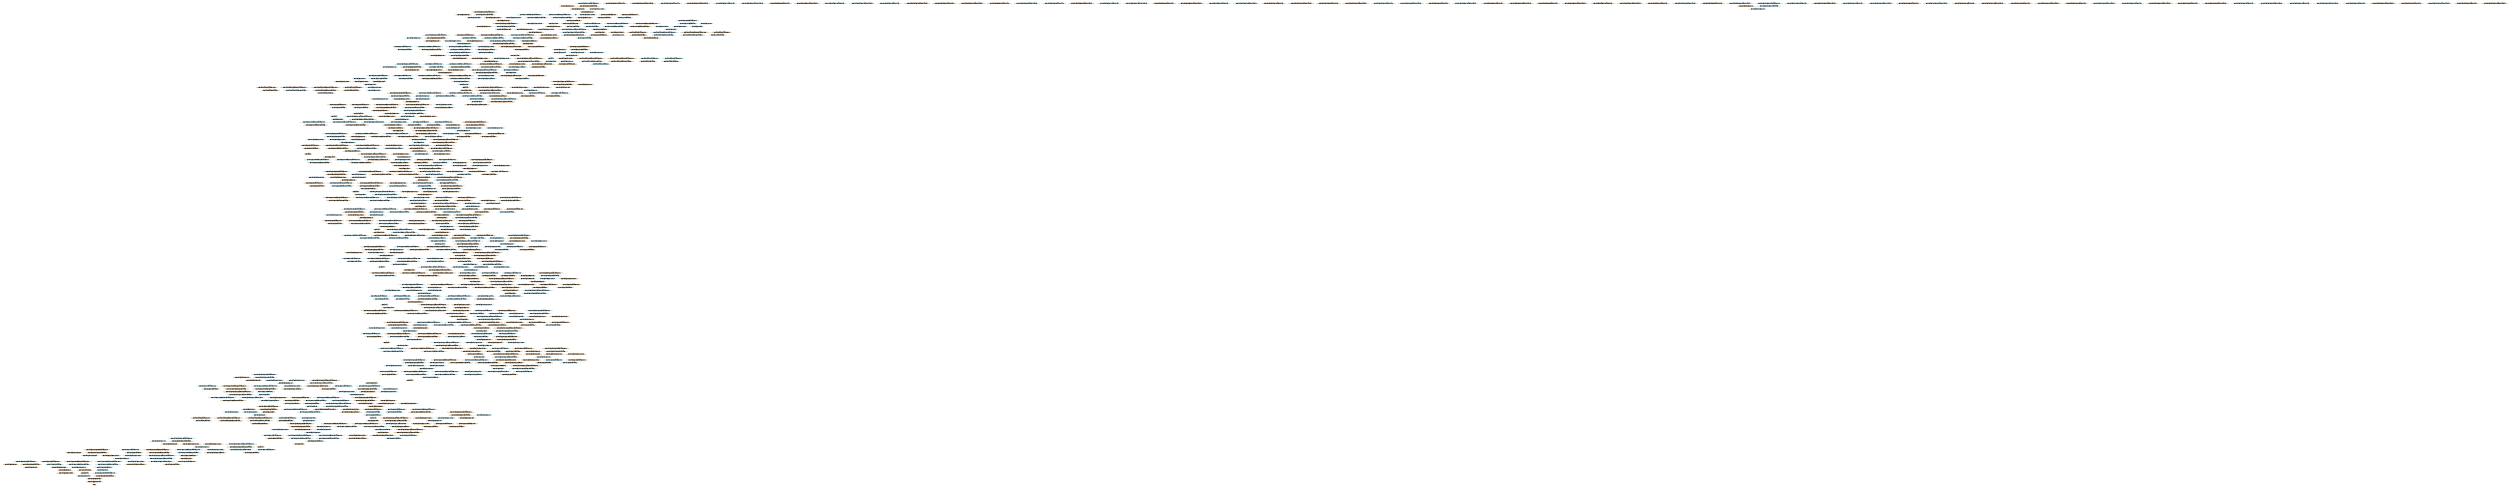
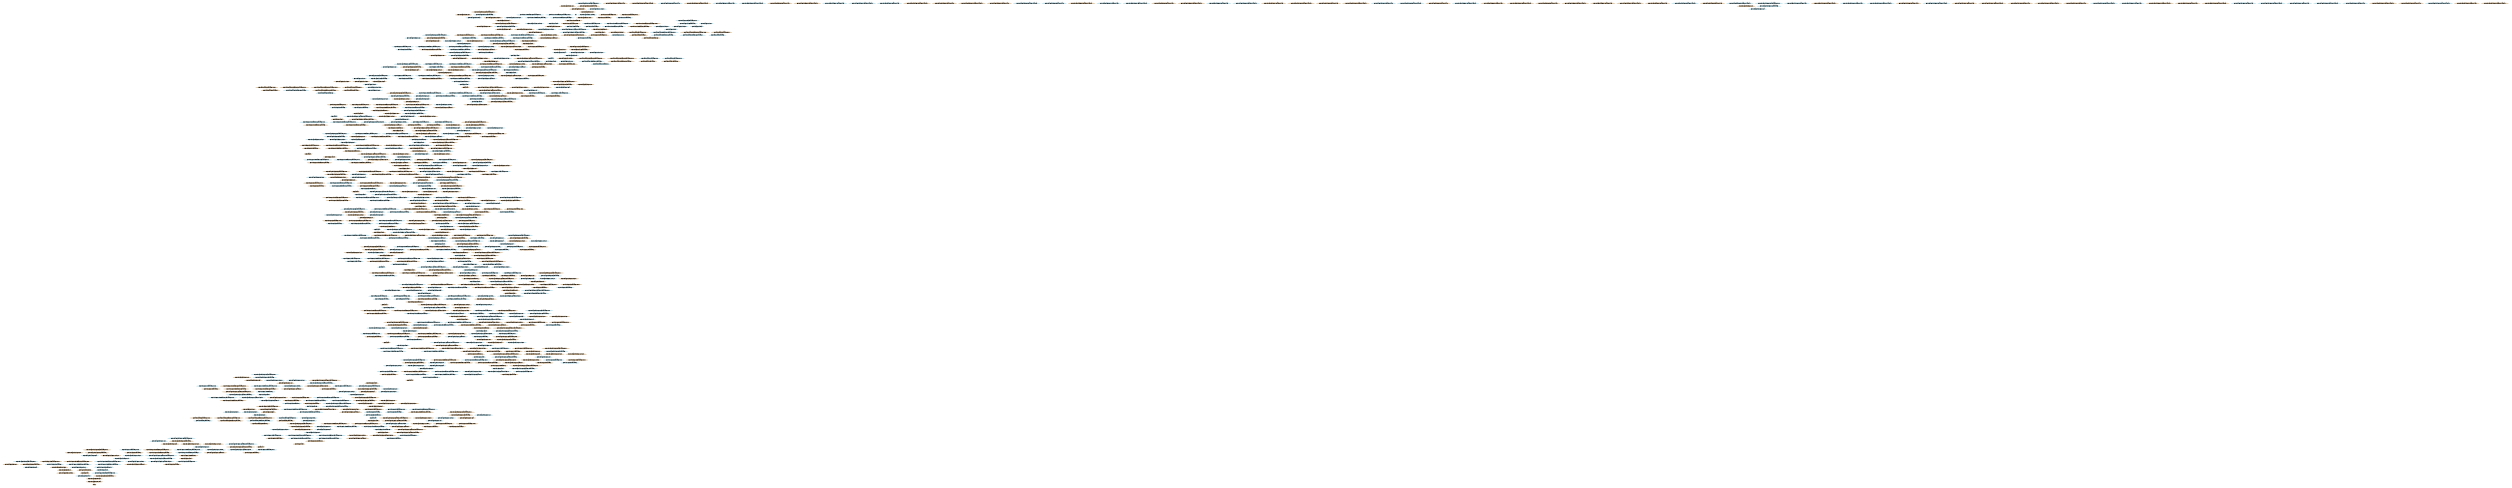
node "xception/block4_sepconv1_act/Relu": removed
